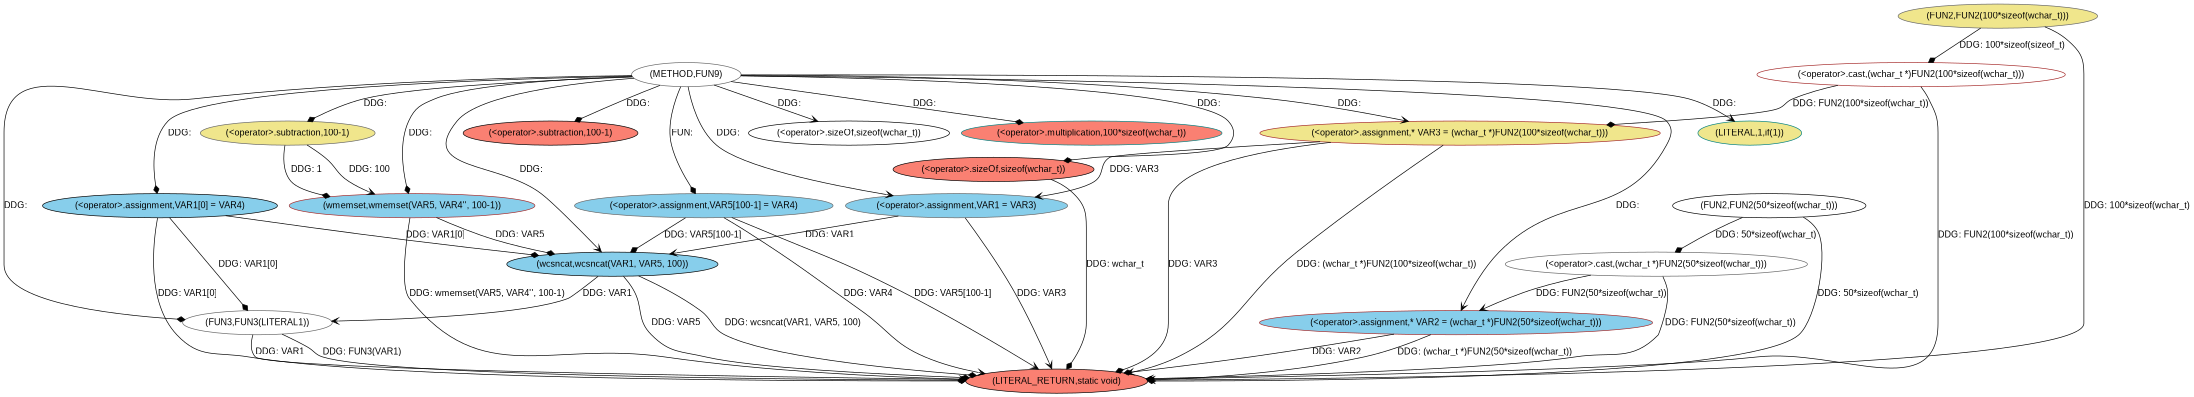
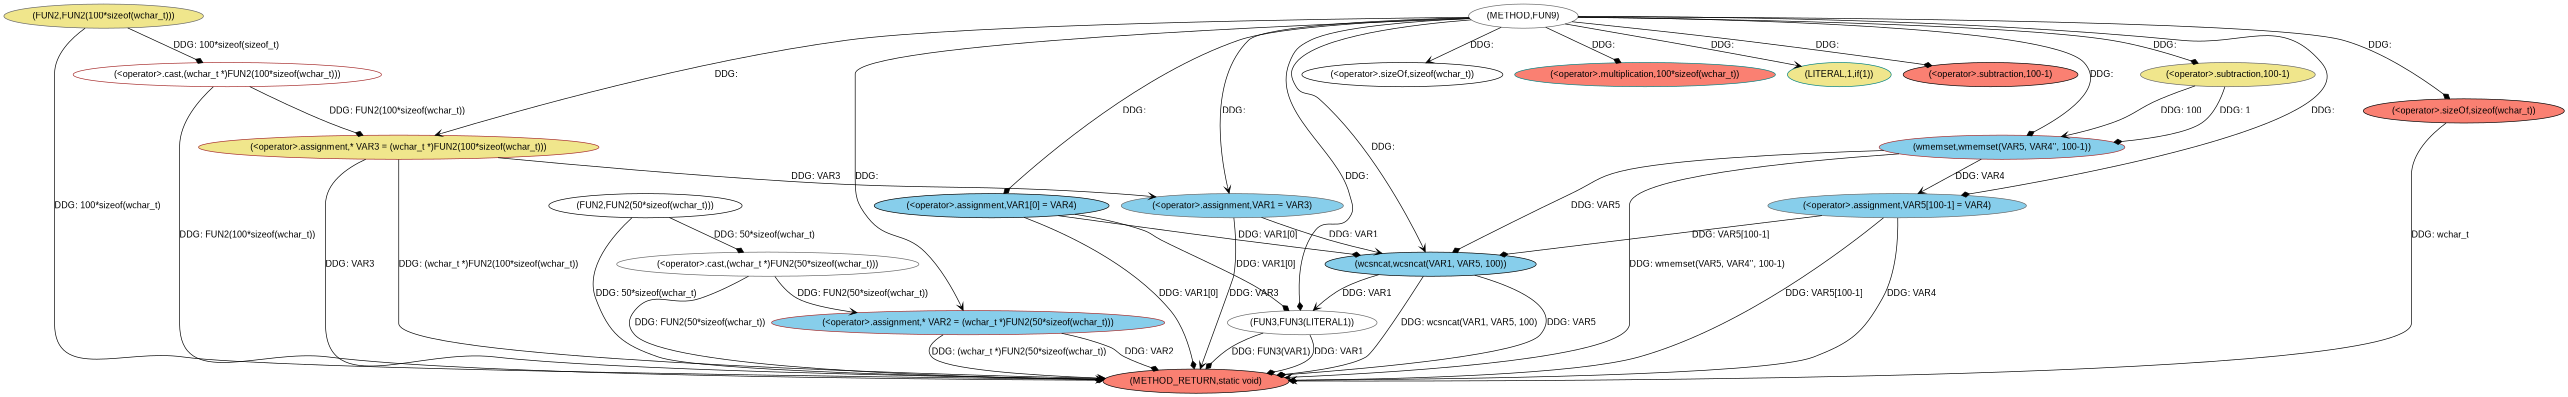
edge "(METHOD,FUN9)" -> "(<operator>.assignment,VAR5[100-1] = VAR4)": label "FUN: " -> "DDG: "
edge "(wmemset,wmemset(VAR5, VAR4'', 100-1))" -> "(<operator>.assignment,VAR5[100-1] = VAR4)": added, label "DDG: VAR4"
node "(LITERAL_RETURN,static void)": label "(LITERAL_RETURN,static void)" -> "(METHOD_RETURN,static void)"
